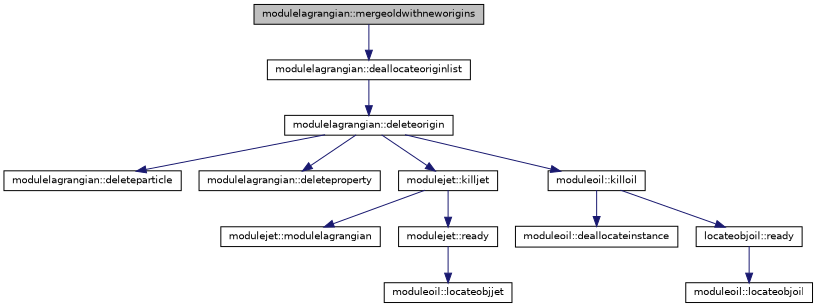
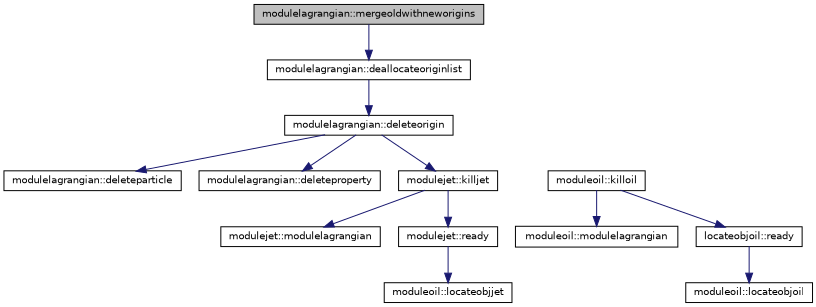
edge "modulelagrangian::deleteorigin" -> "moduleoil::killoil": removed
node "moduleoil::deallocateinstance": label "moduleoil::deallocateinstance" -> "moduleoil::modulelagrangian"
